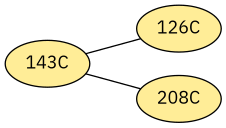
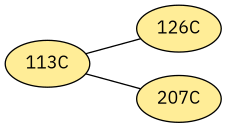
node "143C": label "143C" -> "113C"
node "208C": label "208C" -> "207C"
